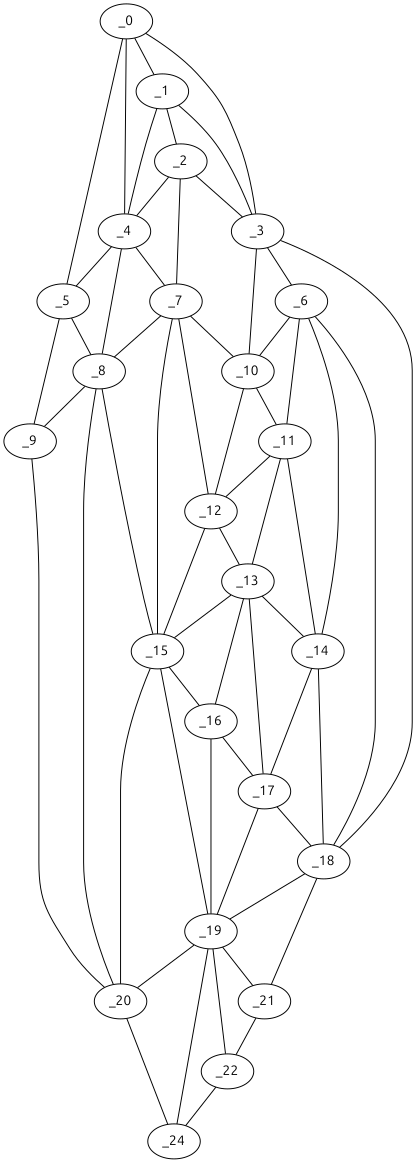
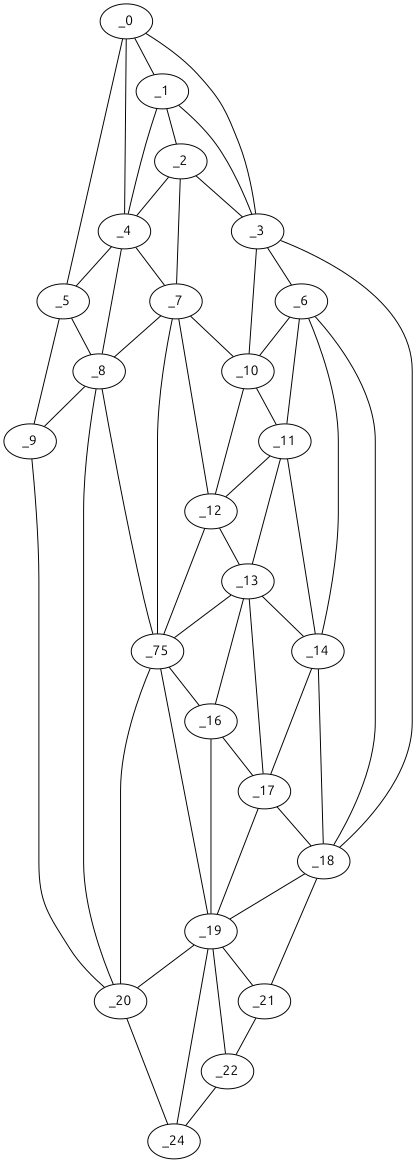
node "_15": label "_15" -> "_75"
